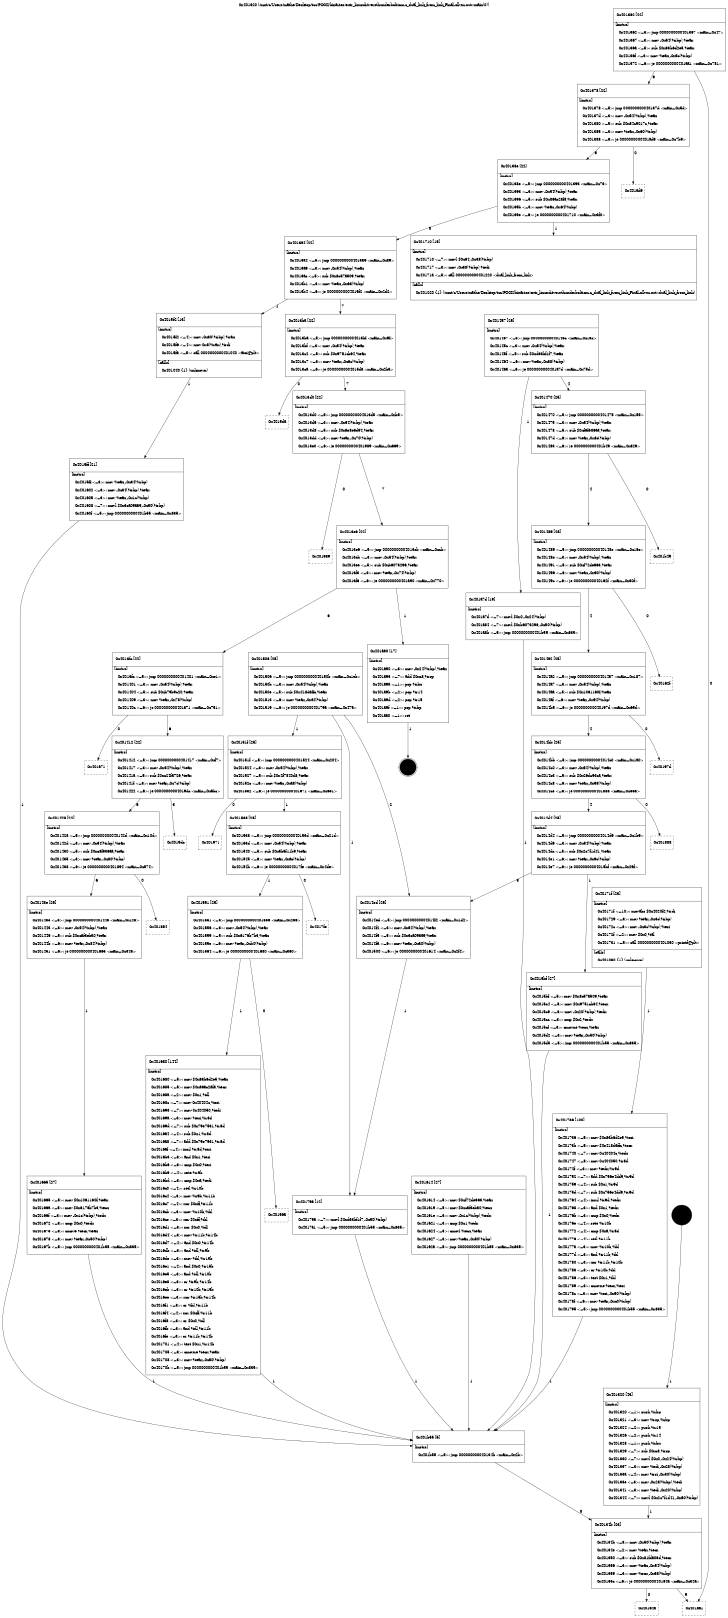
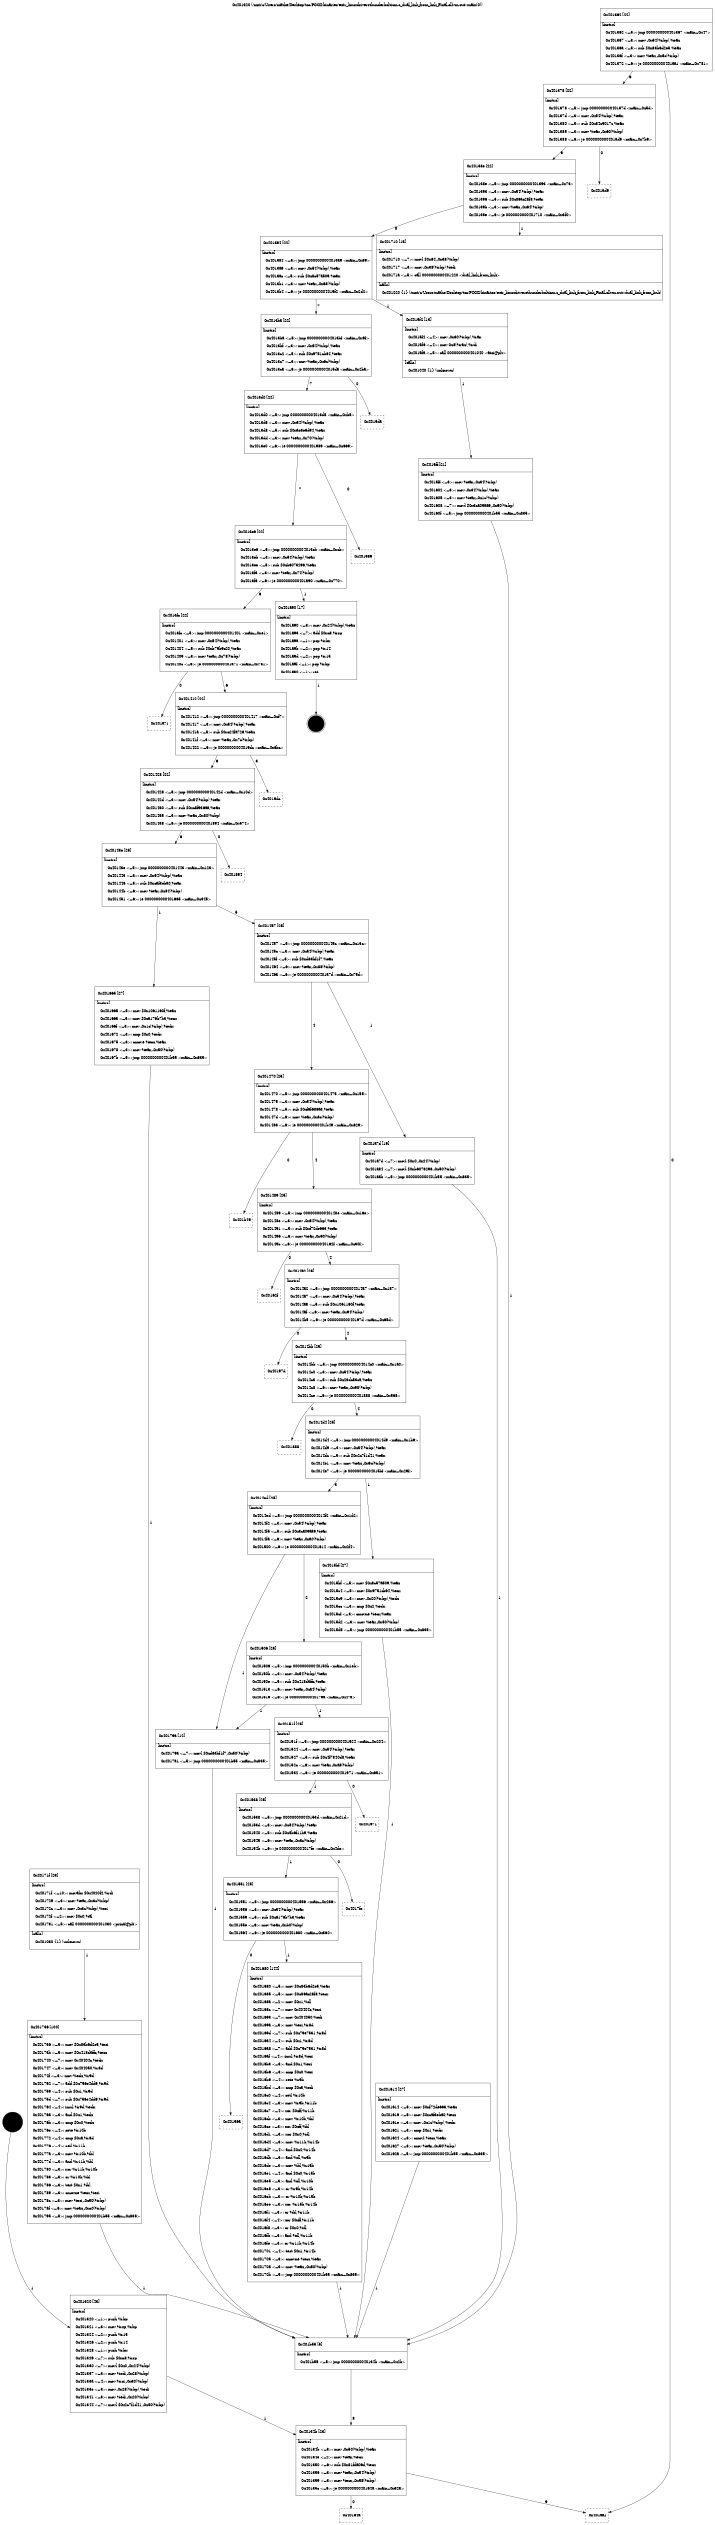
edge "0x401506 [25]" -> "0x4014ed [25]": reversed
edge "0x40143e [25]" -> "0x401457 [25]": added, label "5"
